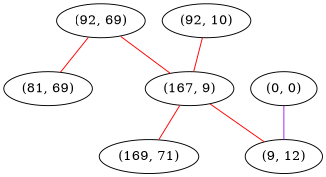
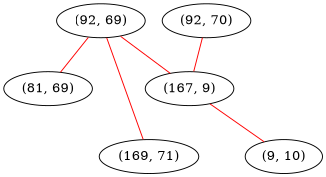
node "(92, 10)": label "(92, 10)" -> "(92, 70)"
node "(0, 0)": removed
edge "(167, 9)" -- "(169, 71)": now "(92, 69)" -- "(169, 71)"
node "(9, 12)": label "(9, 12)" -> "(9, 10)"
